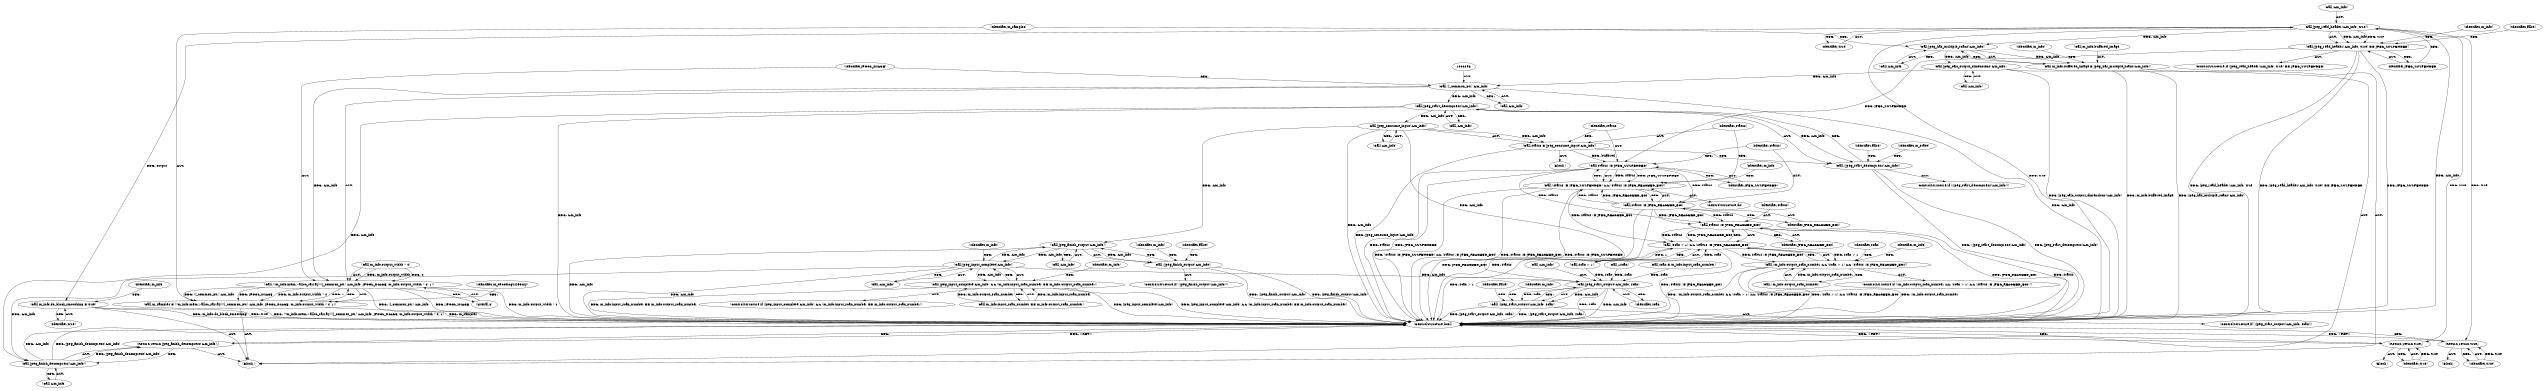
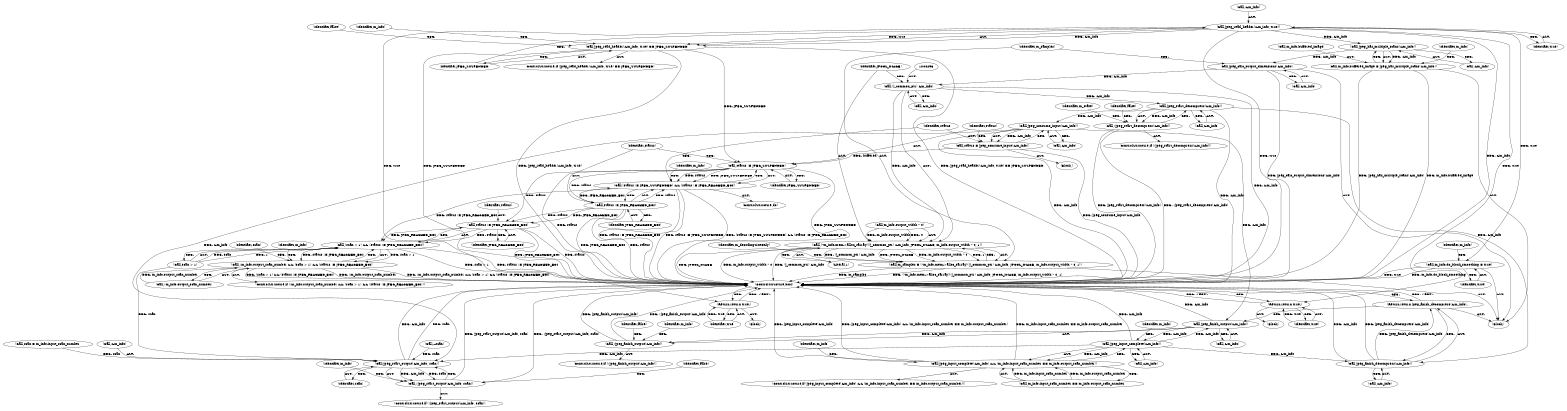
edge "(Identifier,m_samples)" -> "(Call,jpeg_has_multiple_scans(&m_info))": now "(Identifier,m_samples)" -> "(Call,jpeg_calc_output_dimensions(&m_info))"
edge "(Call,status = jpeg_consume_input(&m_info))" -> "(Call,!jpeg_start_decompress(&m_info))": now "(Call,status = jpeg_consume_input(&m_info))" -> "(Call,jpeg_consume_input(&m_info))"
edge "(Call,jpeg_read_header(&m_info, true))" -> "(Call,m_info.do_block_smoothing = true)": label "DDG: output" -> "DDG: true"
edge "(Call,!jpeg_finish_output(&m_info))" -> "(Call,jpeg_finish_output(&m_info))": now "(Return,return jpeg_finish_decompress(&m_info);)" -> "(Call,jpeg_finish_output(&m_info))"
node "(Literal,2)": label "(Literal,2)" -> "(Literal,1)"
